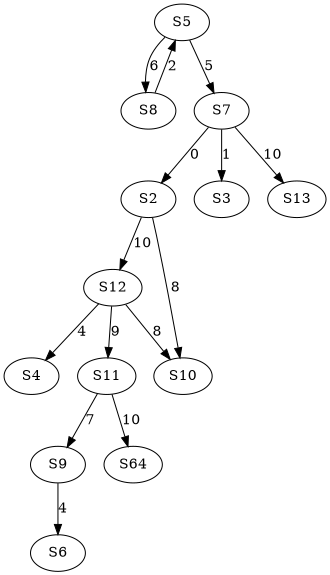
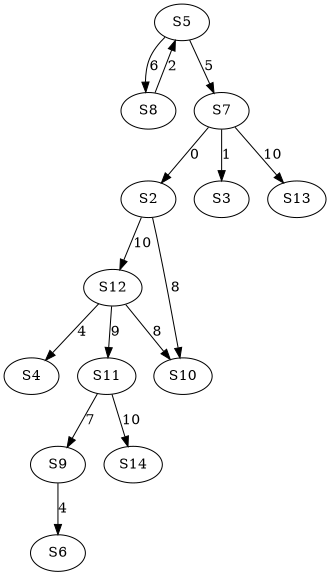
node "S64": label "S64" -> "S14"
